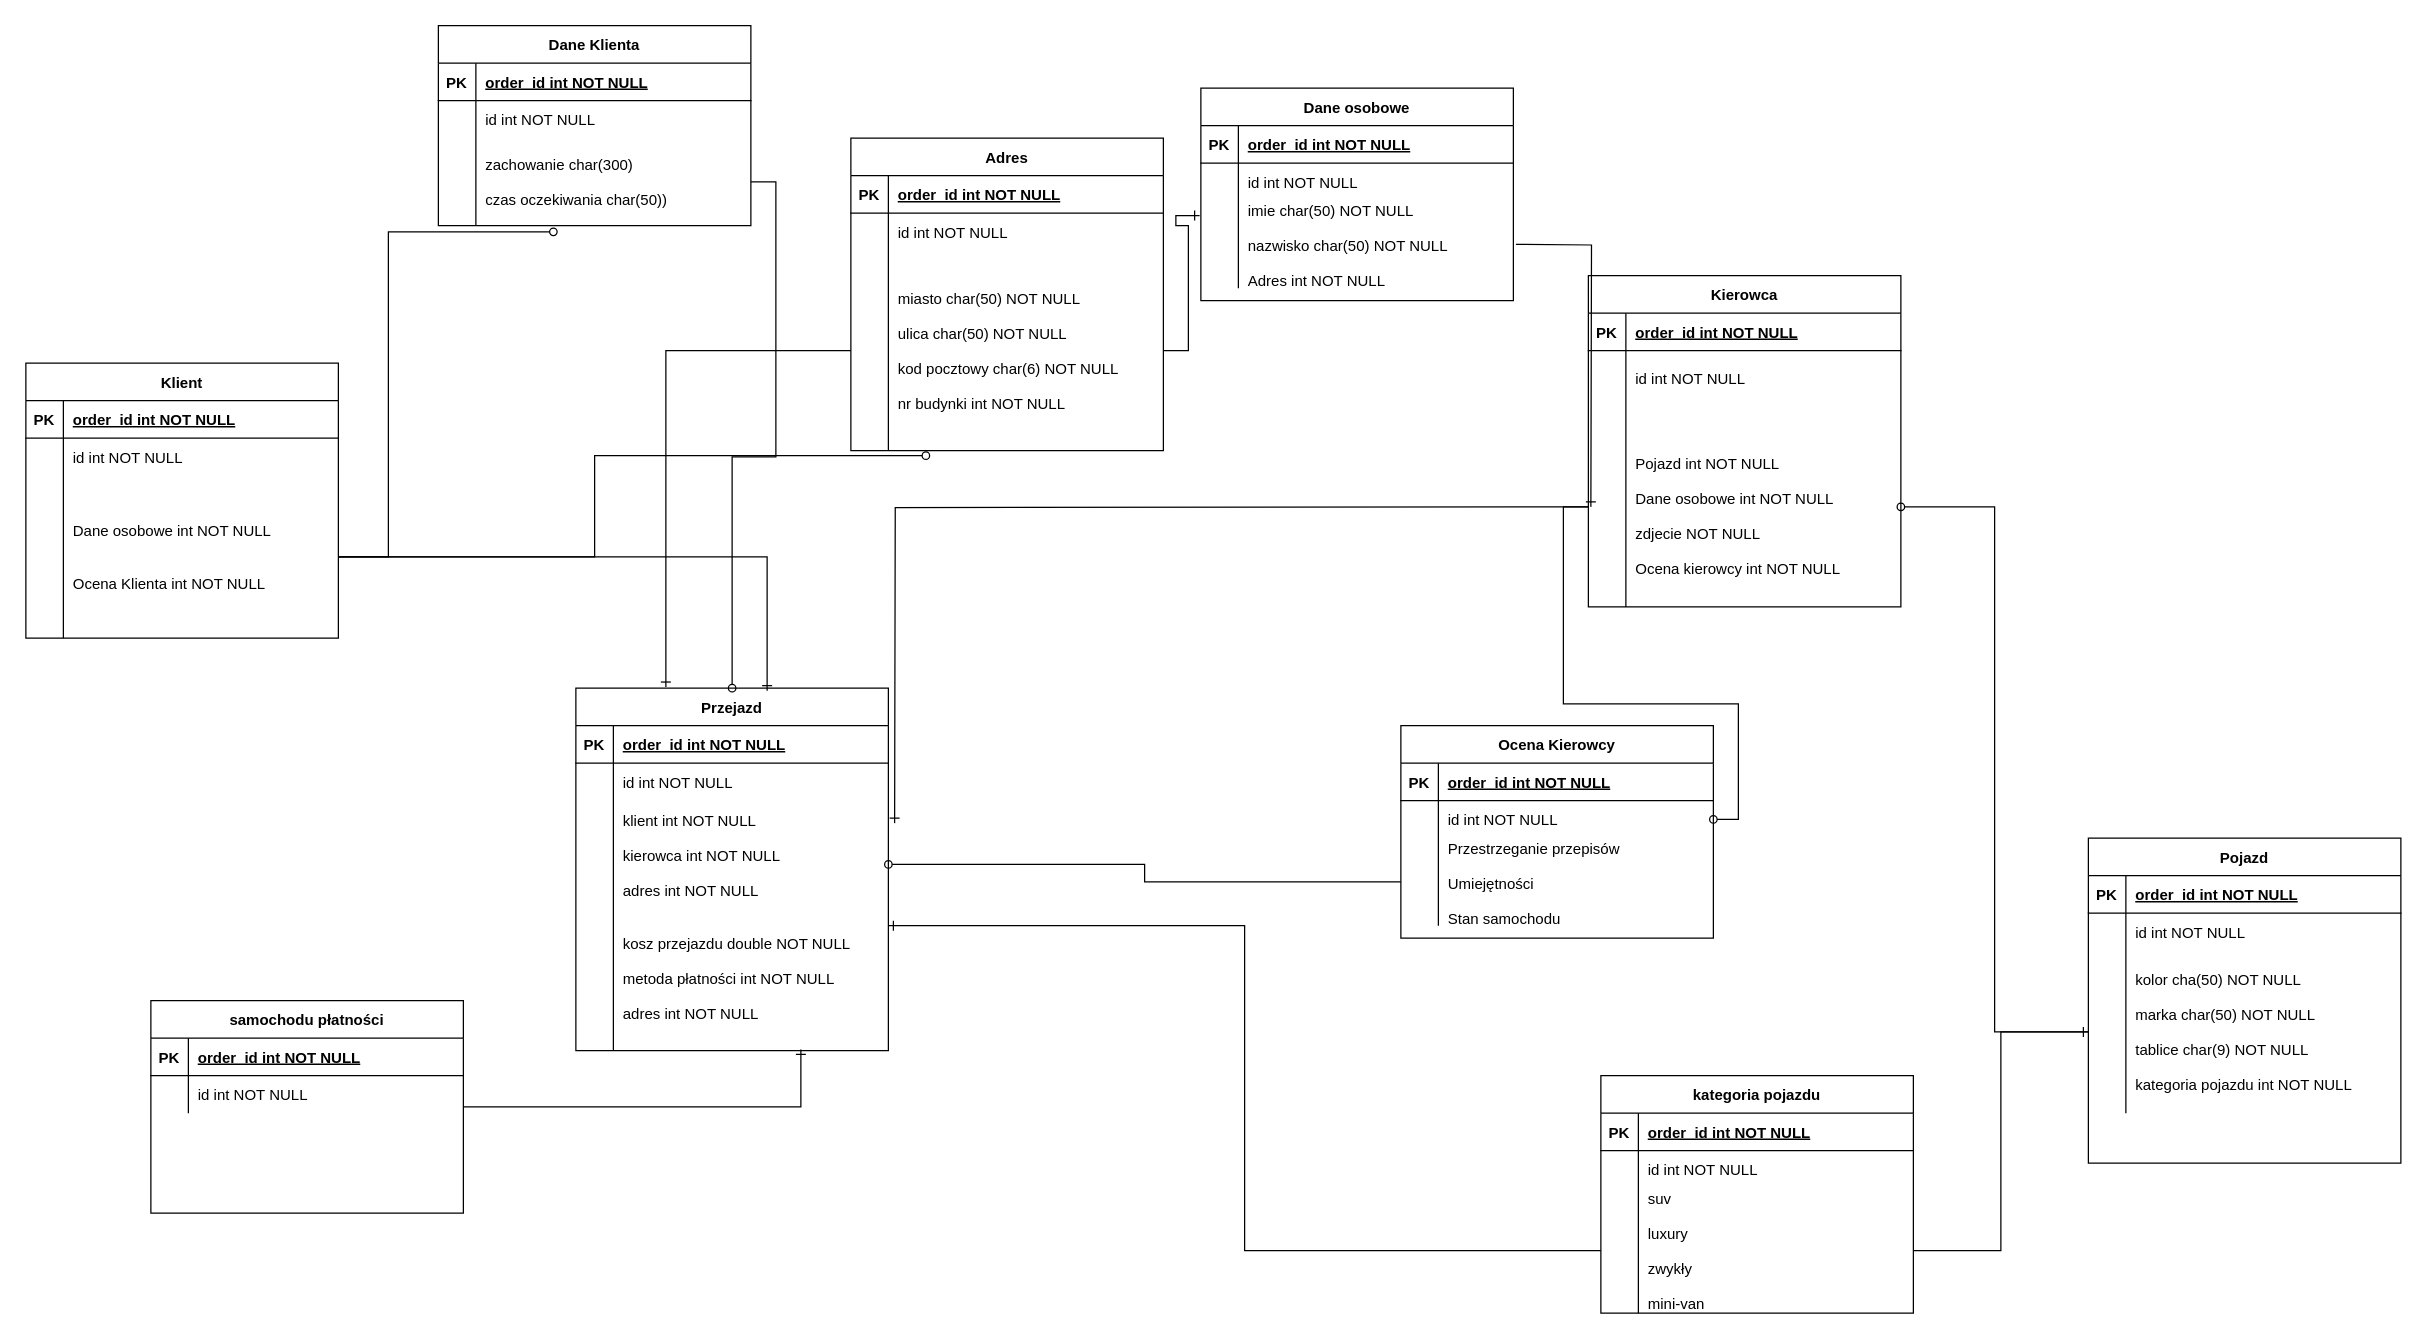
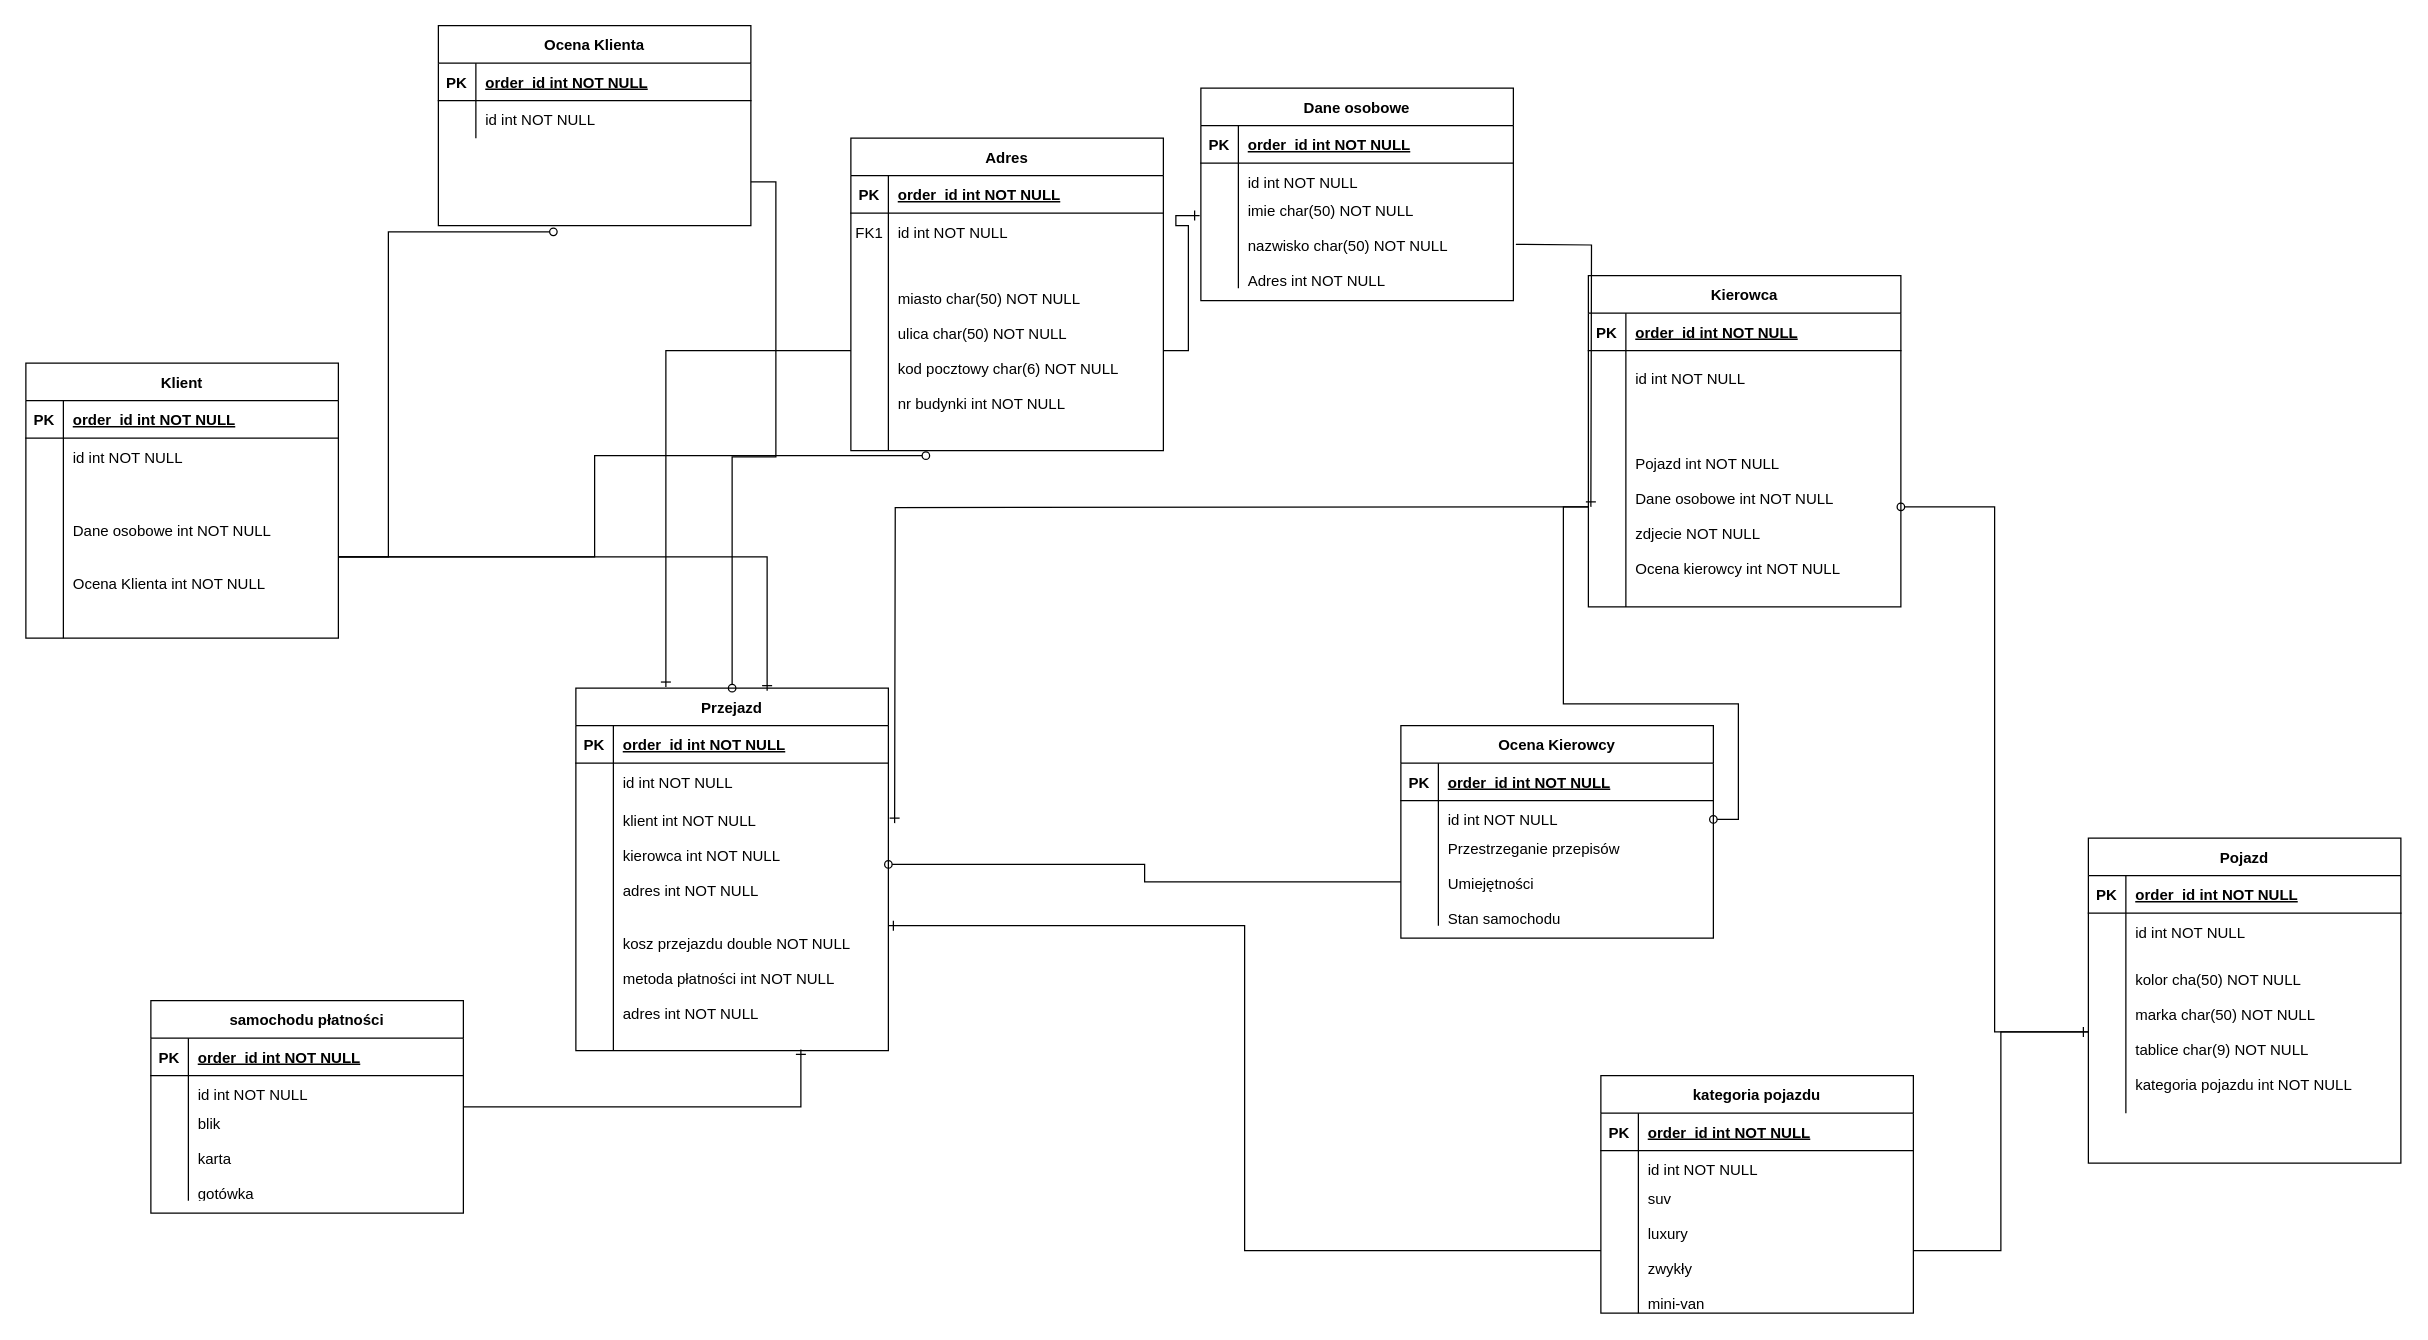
node "Dane Klienta": label "Dane Klienta" -> "Ocena Klienta"
node "zachowanie char(300) czas oczekiwania char(50))": removed
node "FK1": added
node "blik karta gotówka": added
